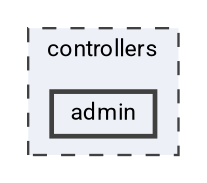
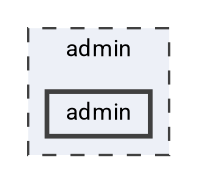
cluster "controllers": label "controllers" -> "admin"
